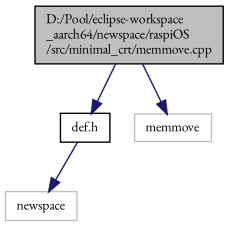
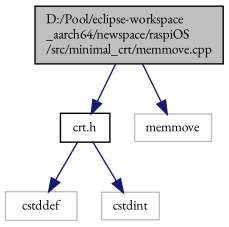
node "def.h": label "def.h" -> "crt.h"
node "newspace": label "newspace" -> "cstddef"
node "cstdint": added
